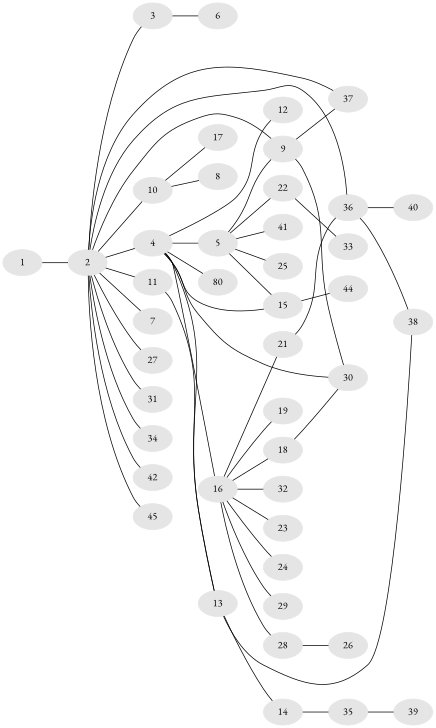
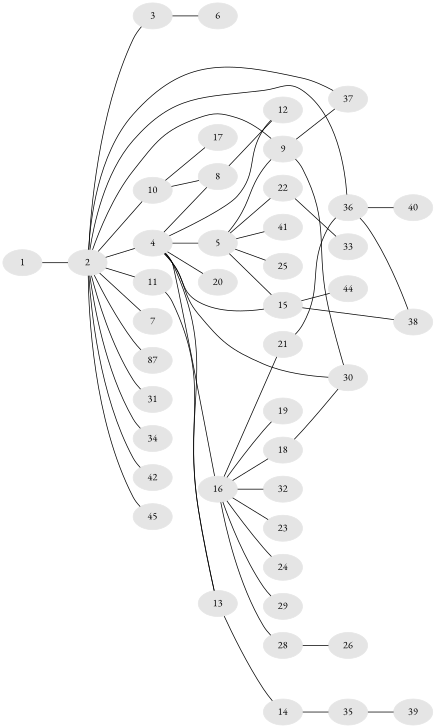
edge "12" -- "8": added
edge "8" -- "4": added
node "80": label "80" -> "20"
node "27": label "27" -> "87"
edge "38" -- "13": now "38" -- "15"
